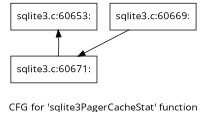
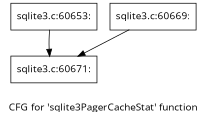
edge "sqlite3.c:60671:" -> "sqlite3.c:60653:": reversed
